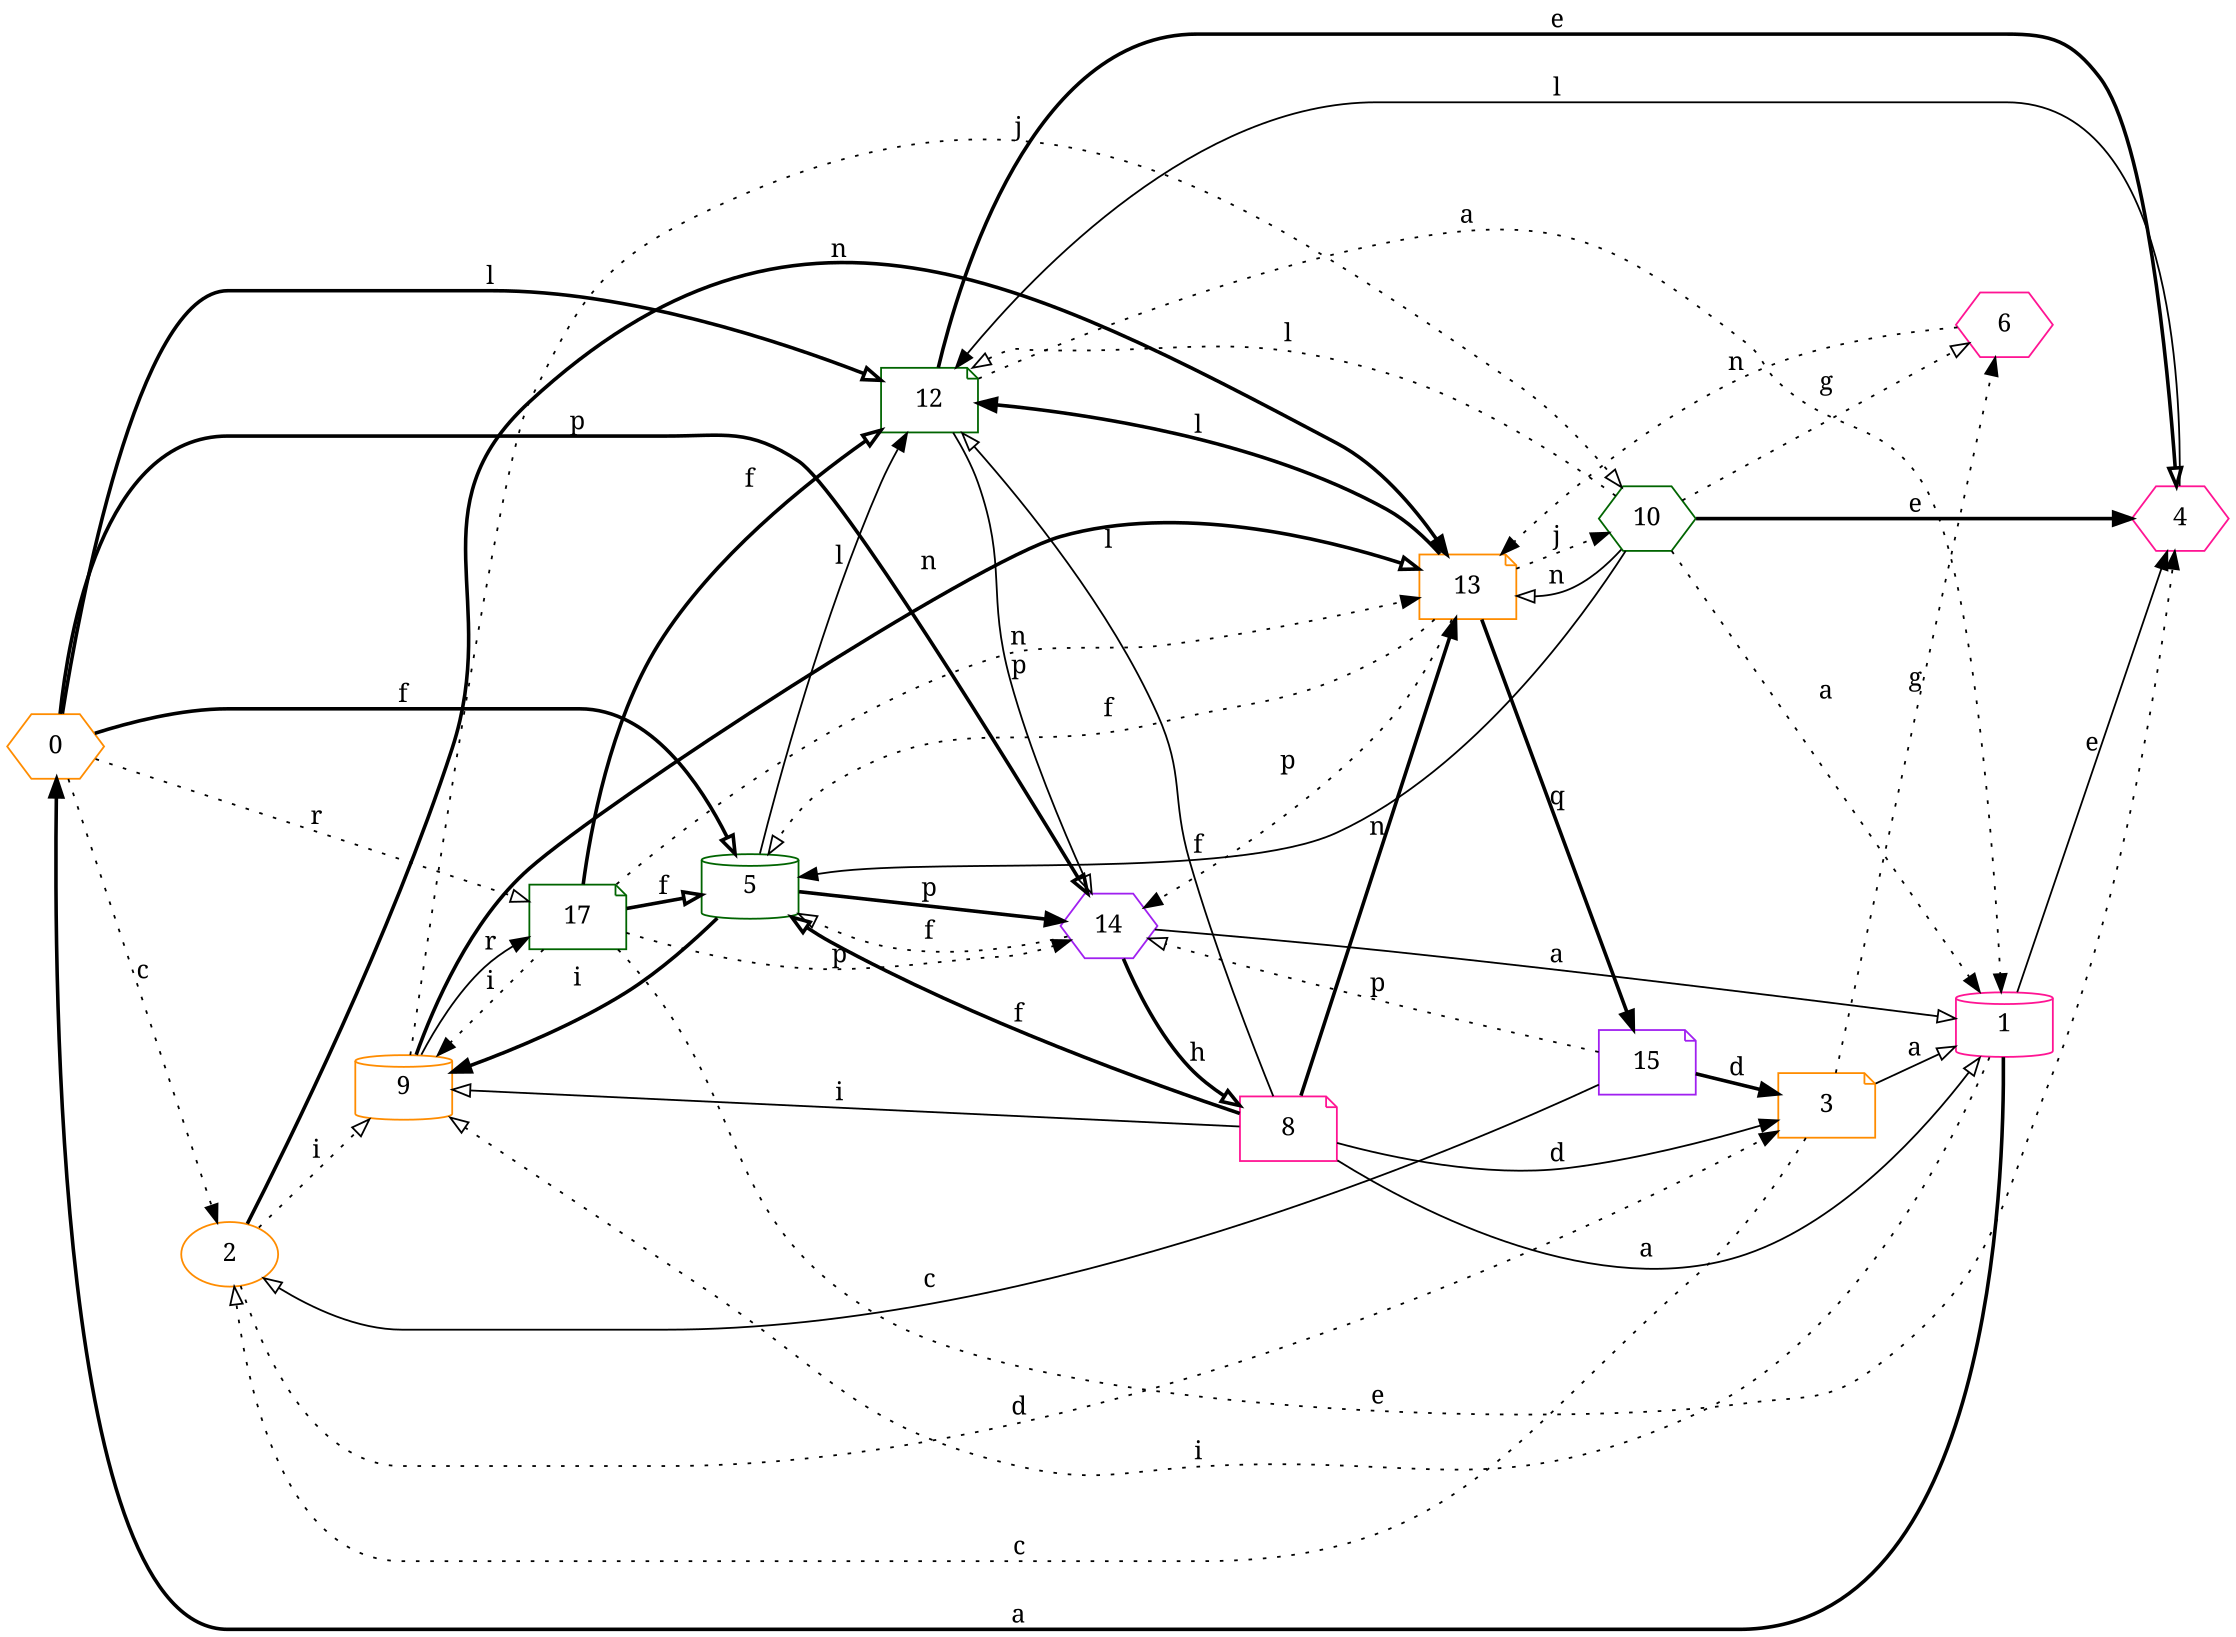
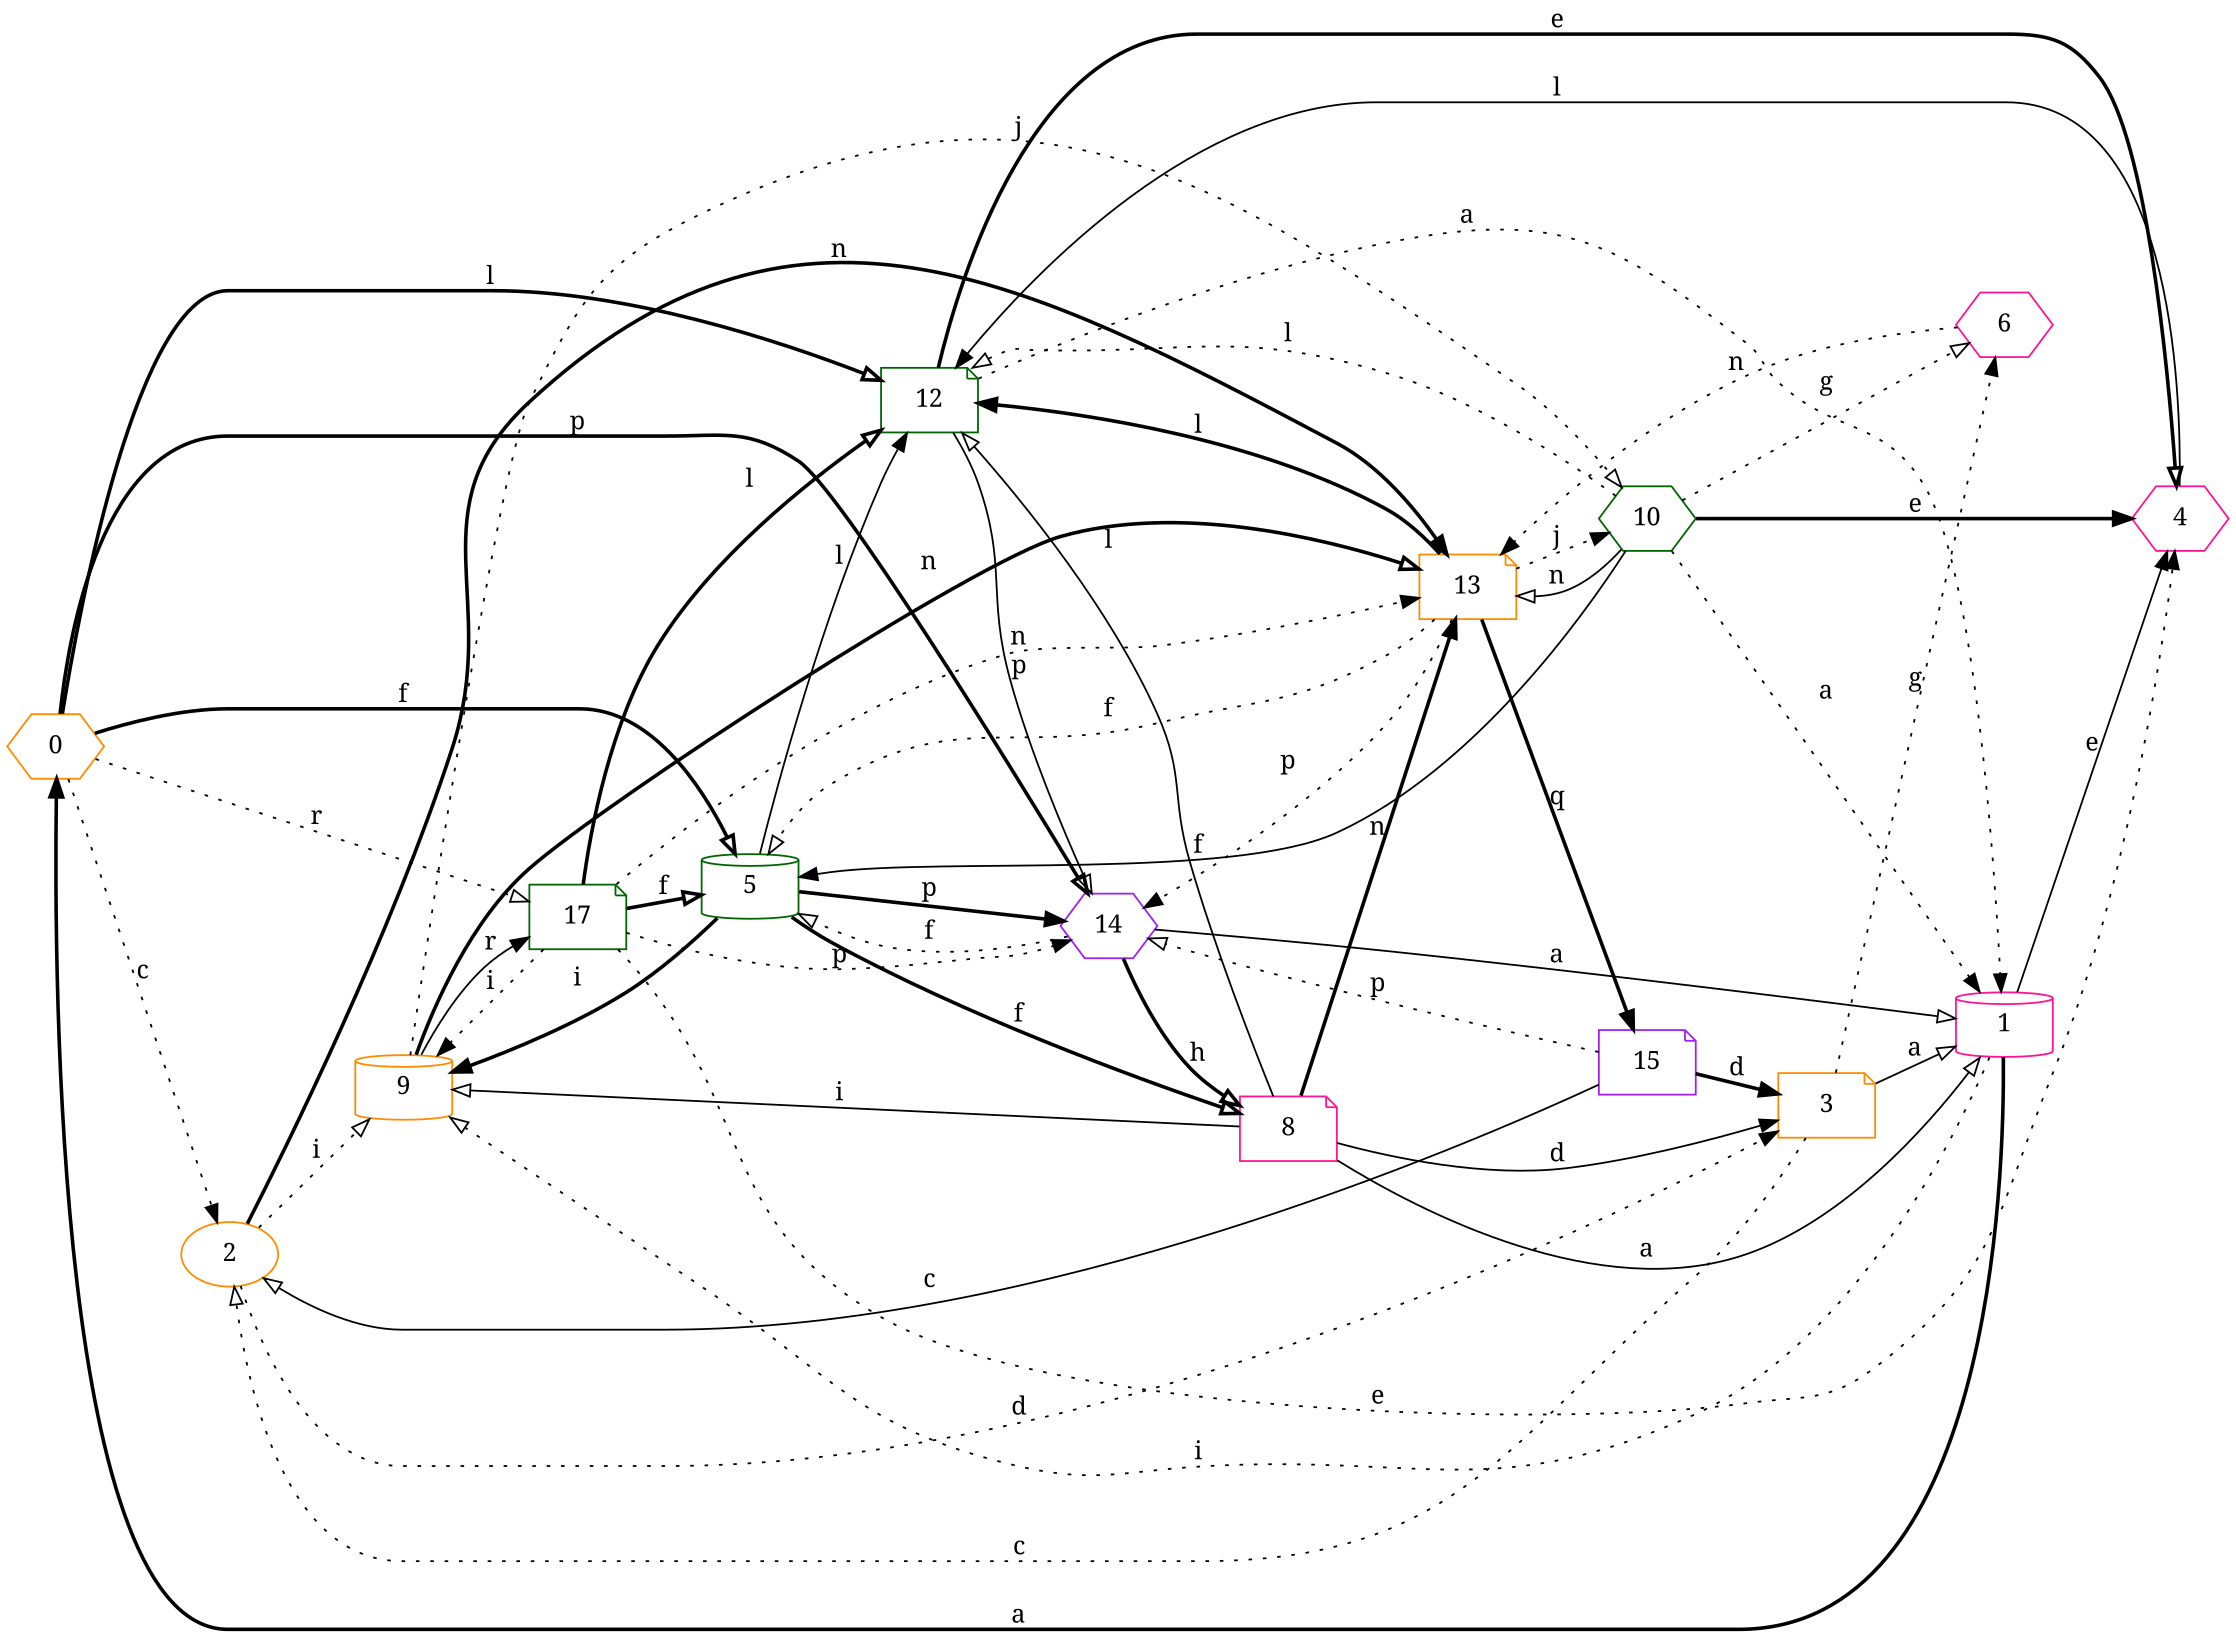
edge "17" -> "12": label "f" -> "l"
edge "8" -> "5": reversed
